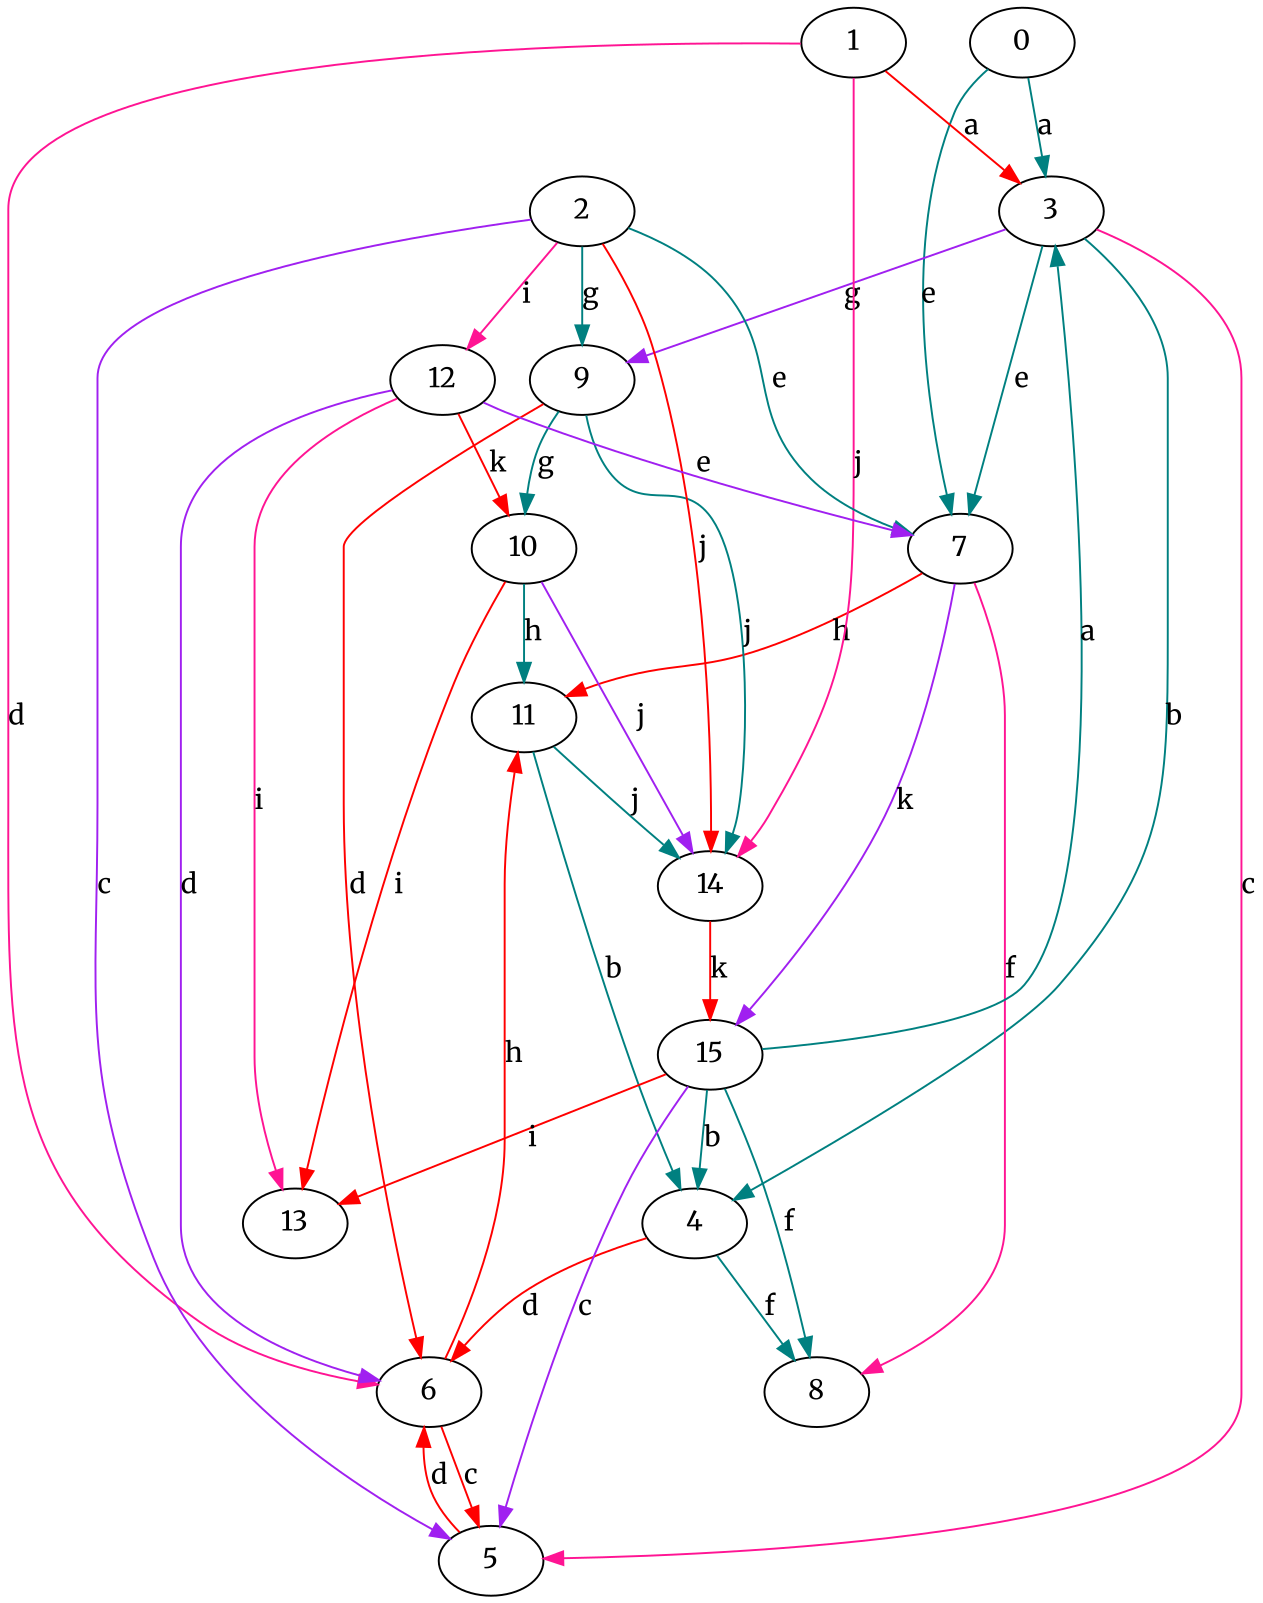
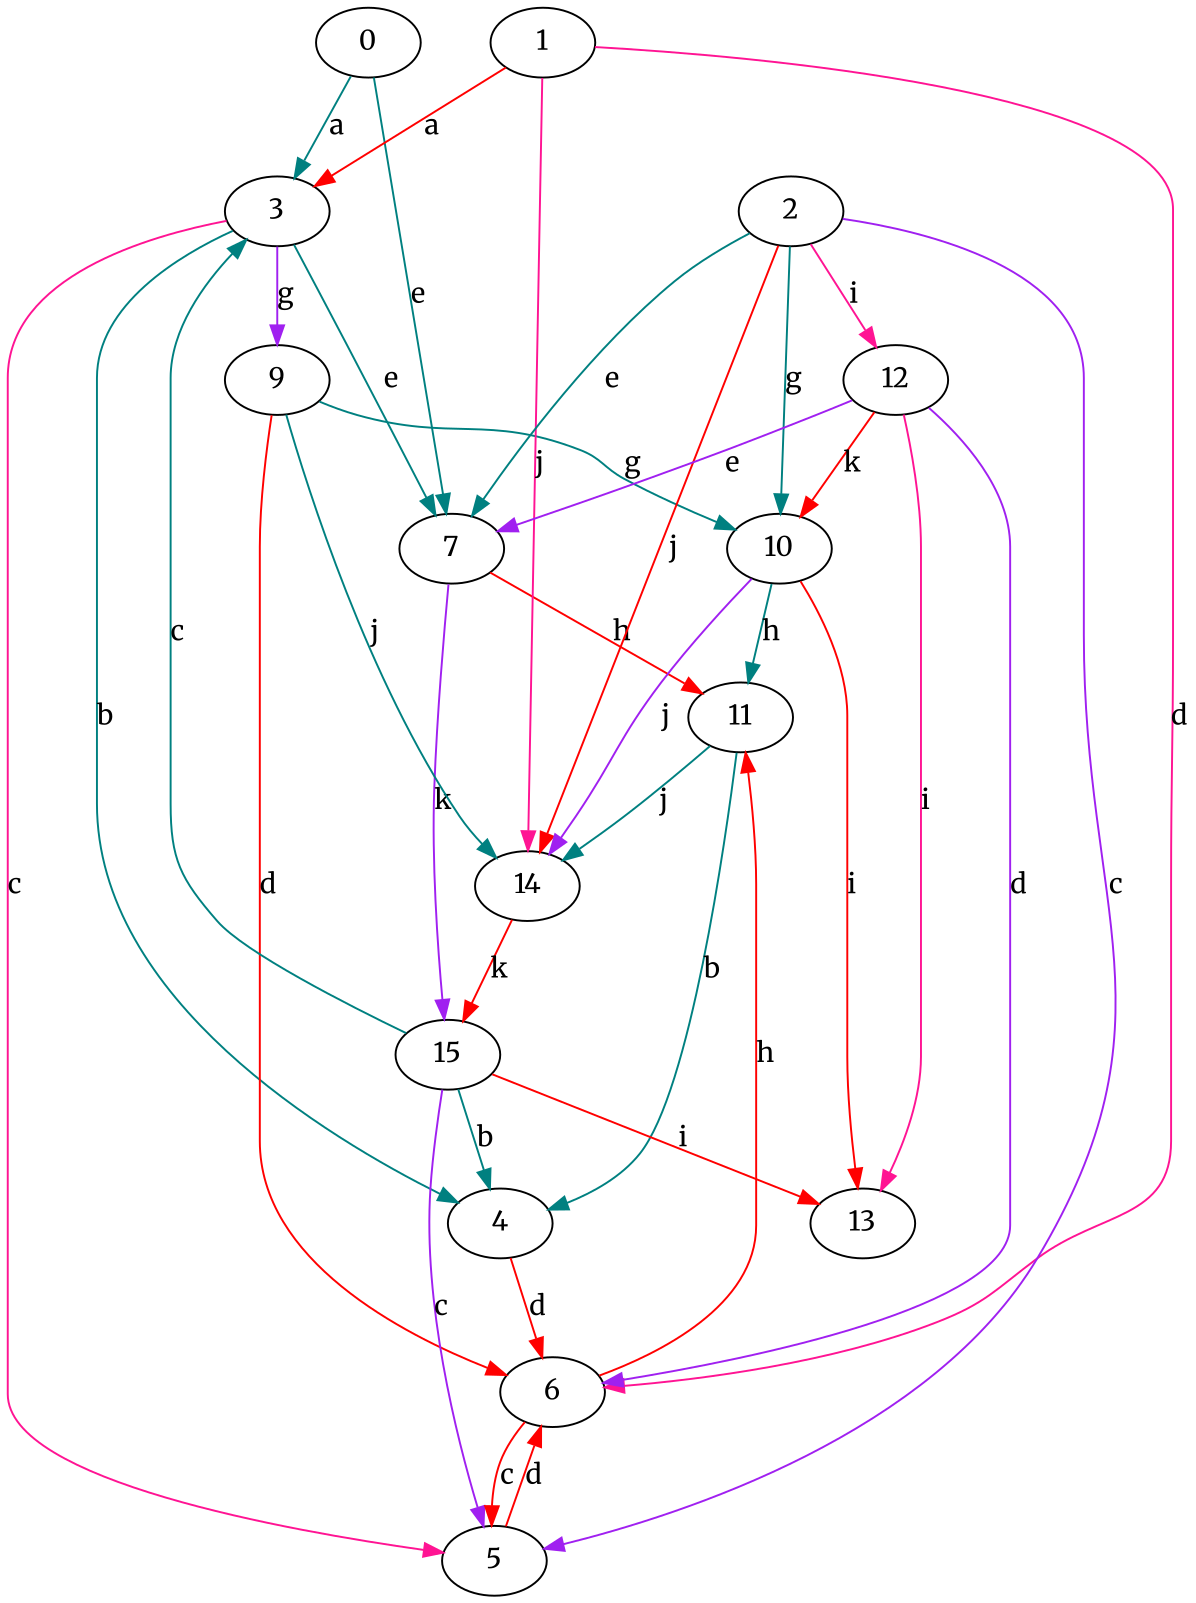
edge "2" -> "9": now "2" -> "10"
edge "15" -> "3": label "a" -> "c"
node "8": removed
